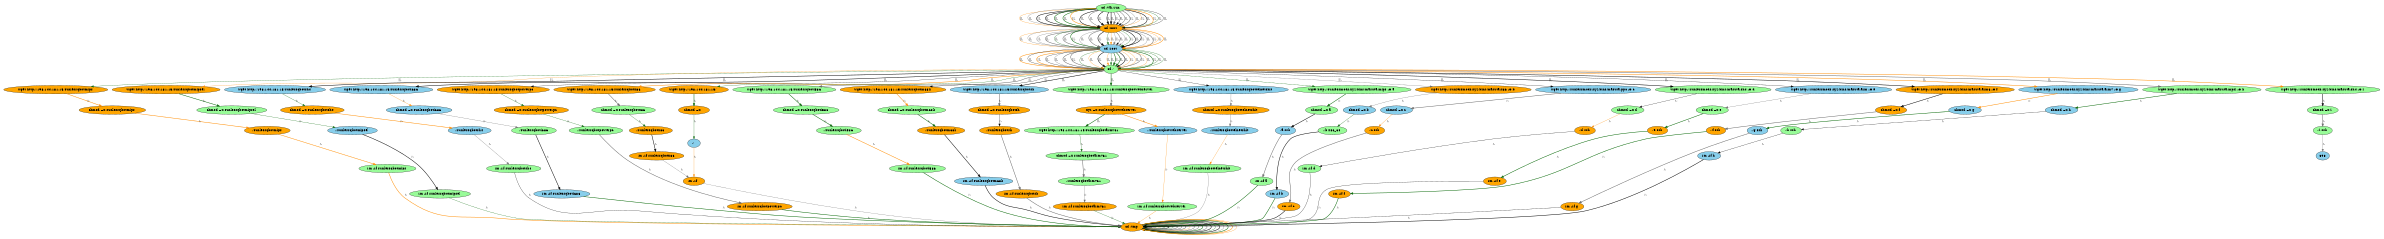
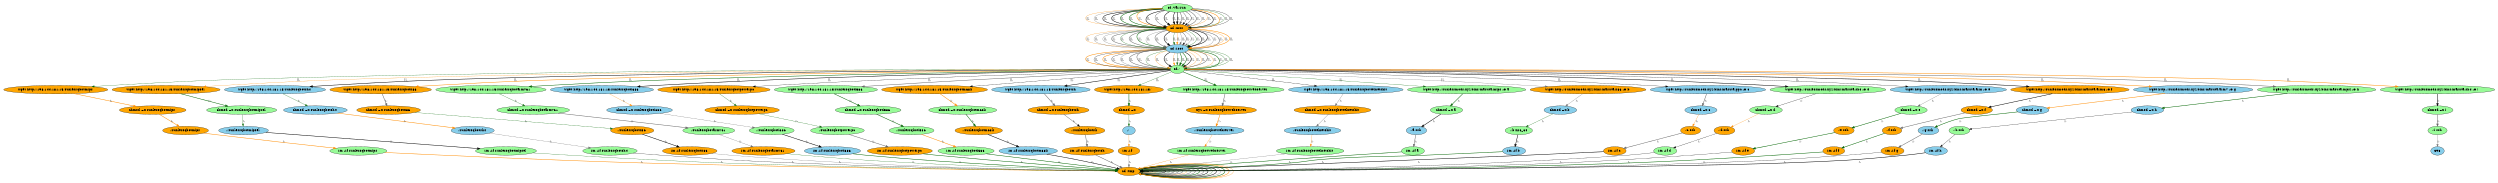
node "chmod +x sunlessqbotsh4": fillcolor orange -> skyblue
node "chmod +x sunlessqbotx86": fillcolor palegreen -> orange
edge "xyz +x sunlessqbotwebserver" -> "wget http://198.144.181.15/sunlessqbotarmv61": now "cd /" -> "wget http://198.144.181.15/sunlessqbotarmv61"
node "./b x86_64": label "./b x86_64" -> "./b x26_64"
edge "rm -rf sunlessqbotx86" -> "rm -rf": now "rm -rf sunlessqbotx86" -> "cd /tmp"
